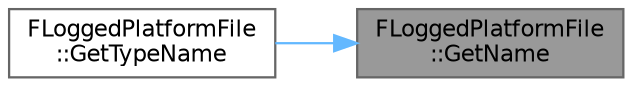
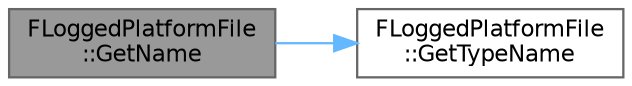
edge "FLoggedPlatformFile ::GetTypeName" -> "FLoggedPlatformFile ::GetName": reversed
